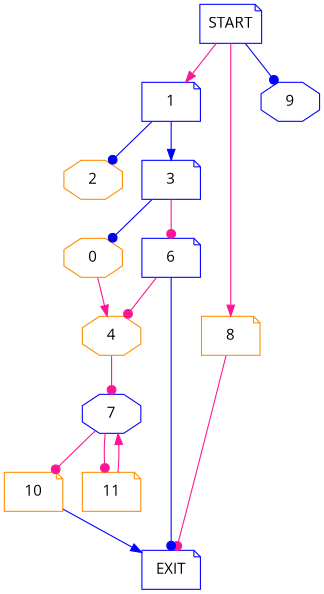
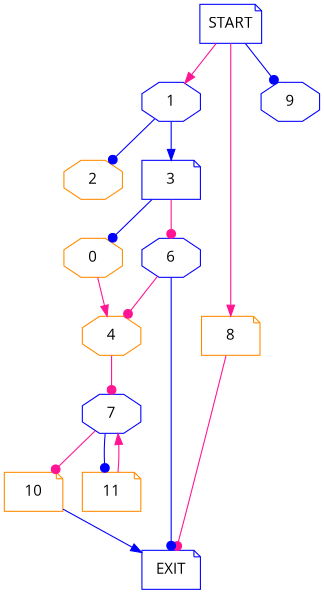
node "1": shape note -> octagon
node "6": shape note -> octagon
edge "7" -> "11": color deeppink -> blue
